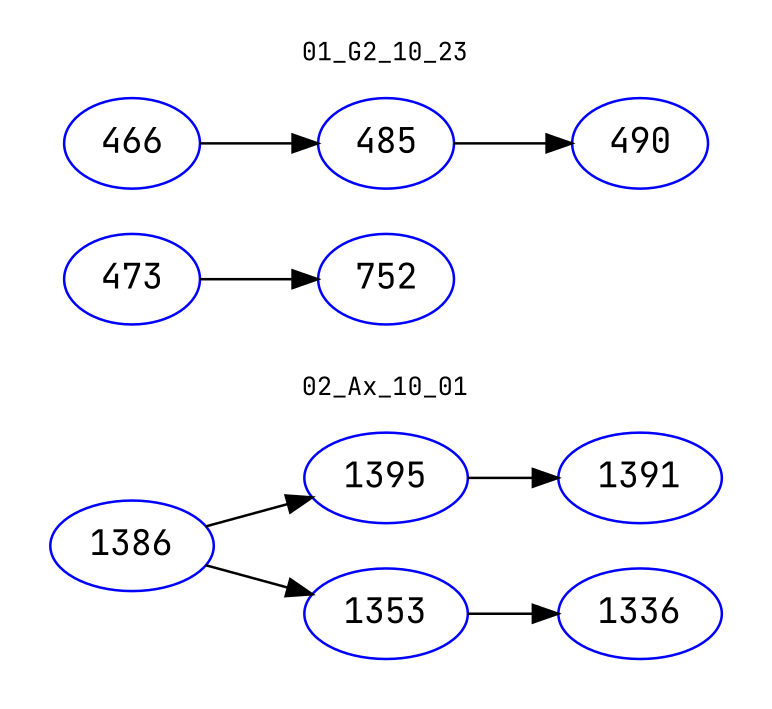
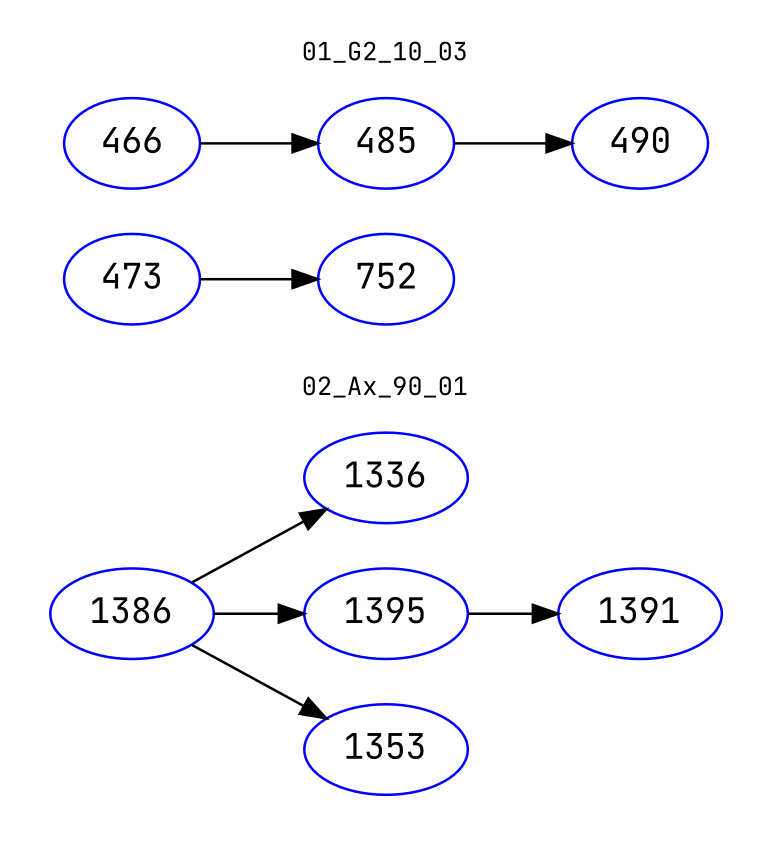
cluster "01_G2_10_23": label "01_G2_10_23" -> "01_G2_10_03"
cluster "02_Ax_10_01": label "02_Ax_10_01" -> "02_Ax_90_01"
edge "1353" -> "1336": now "1386" -> "1336"
